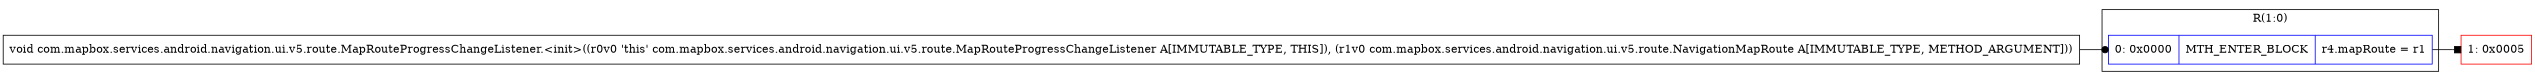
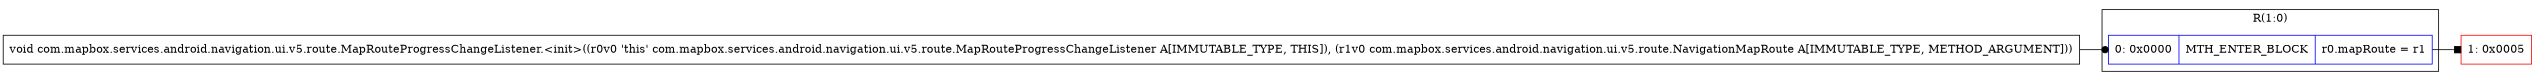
node "0: 0x0000": text "r4.mapRoute = r1" -> "r0.mapRoute = r1"
